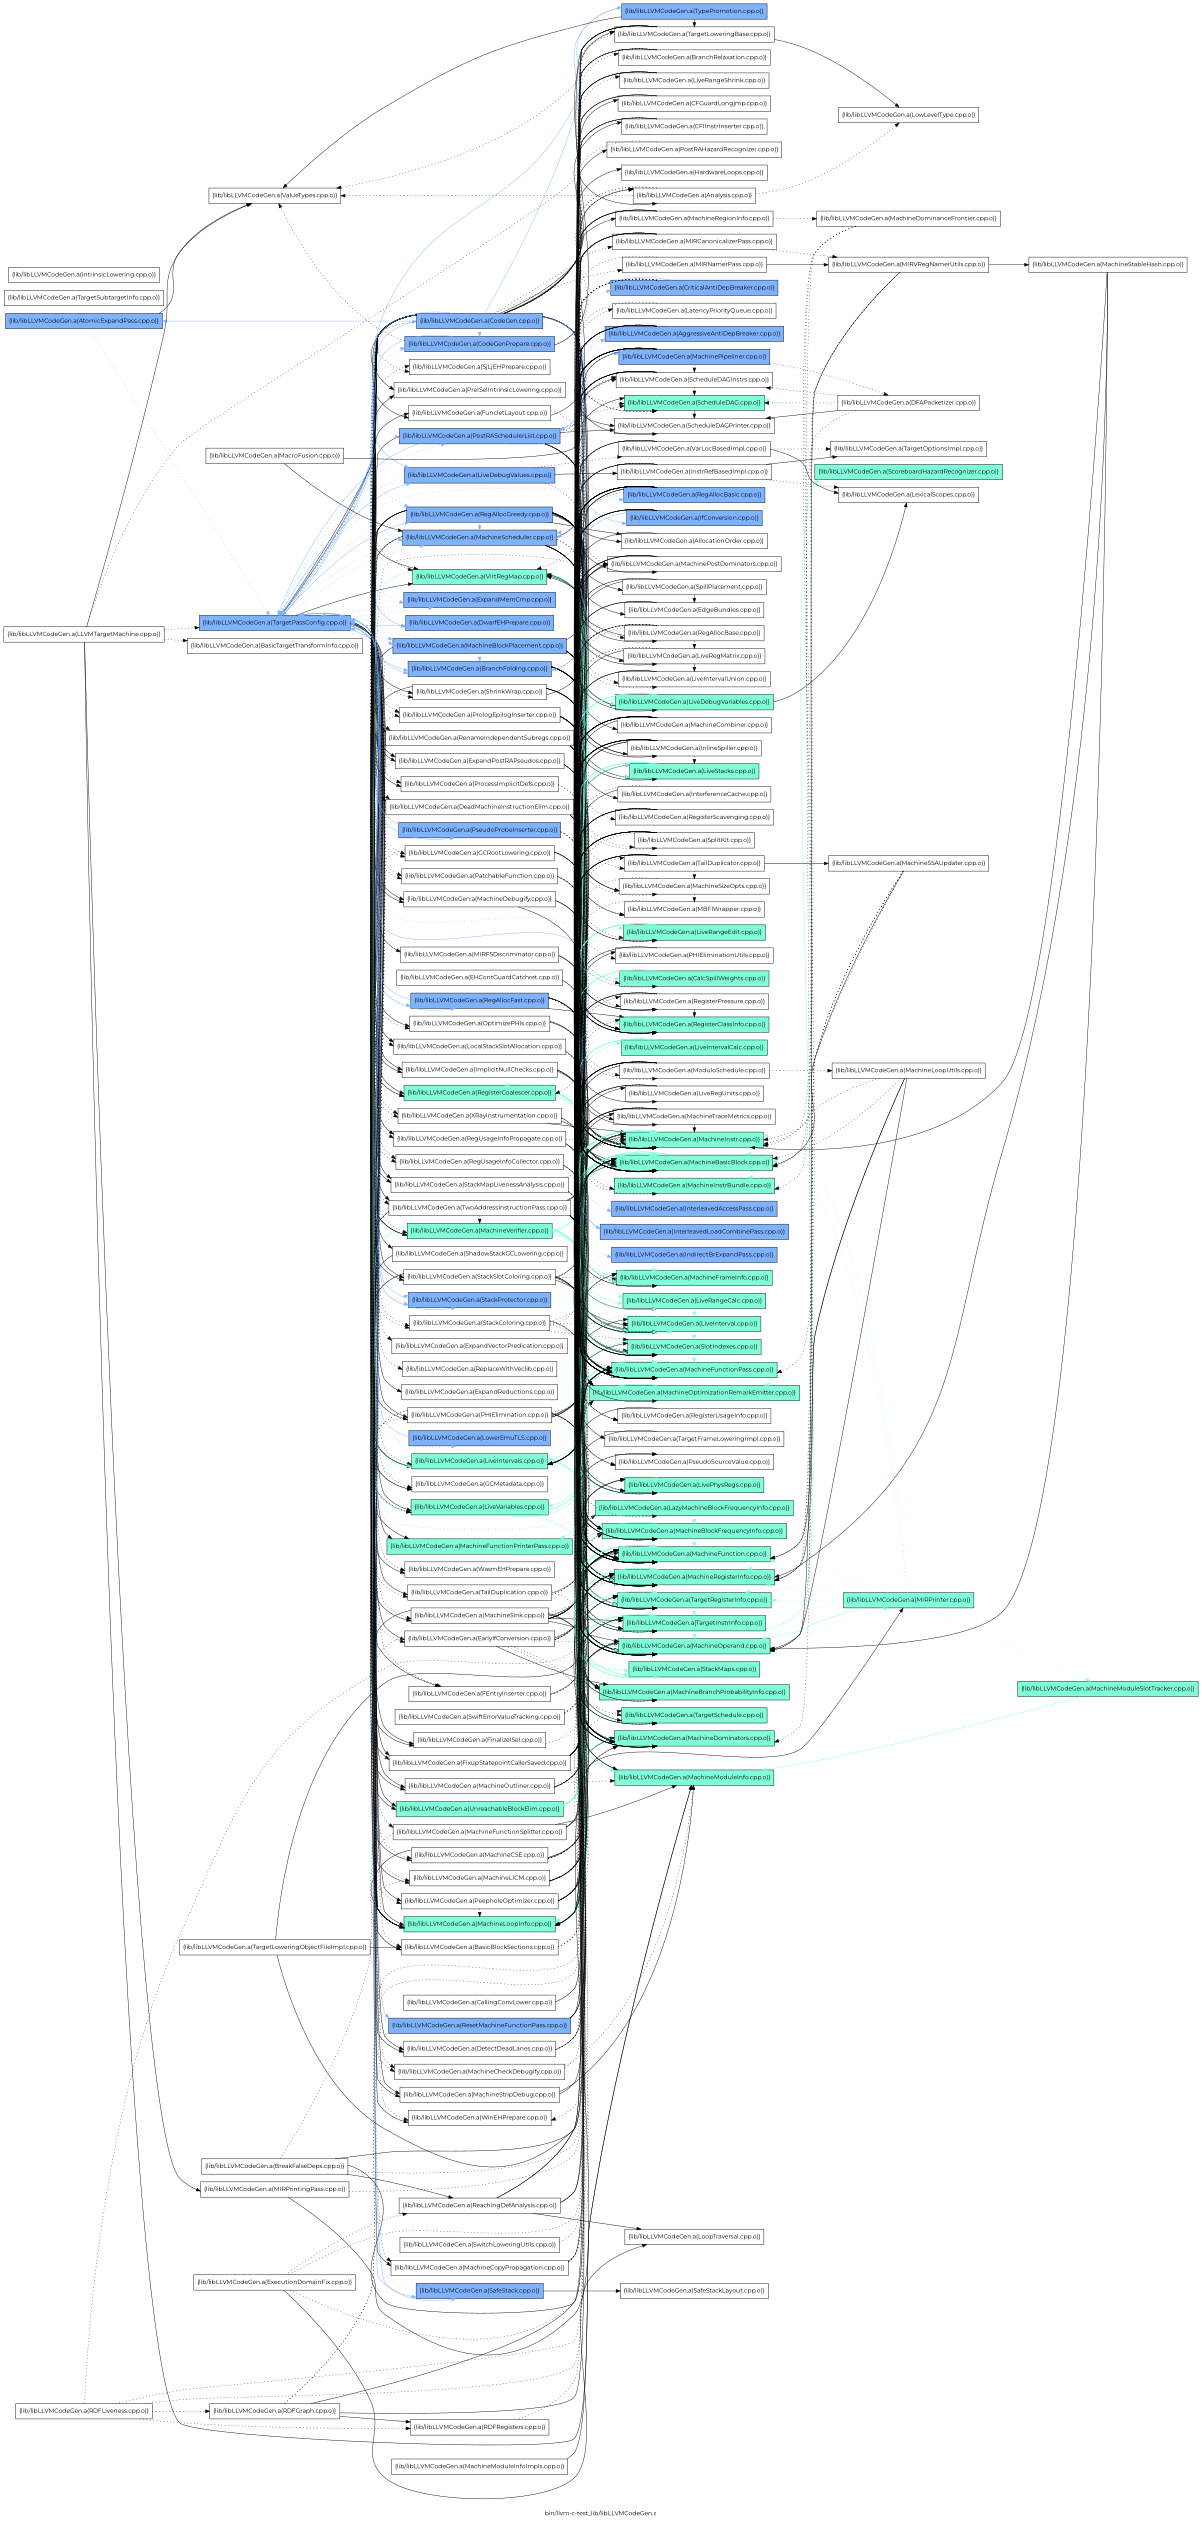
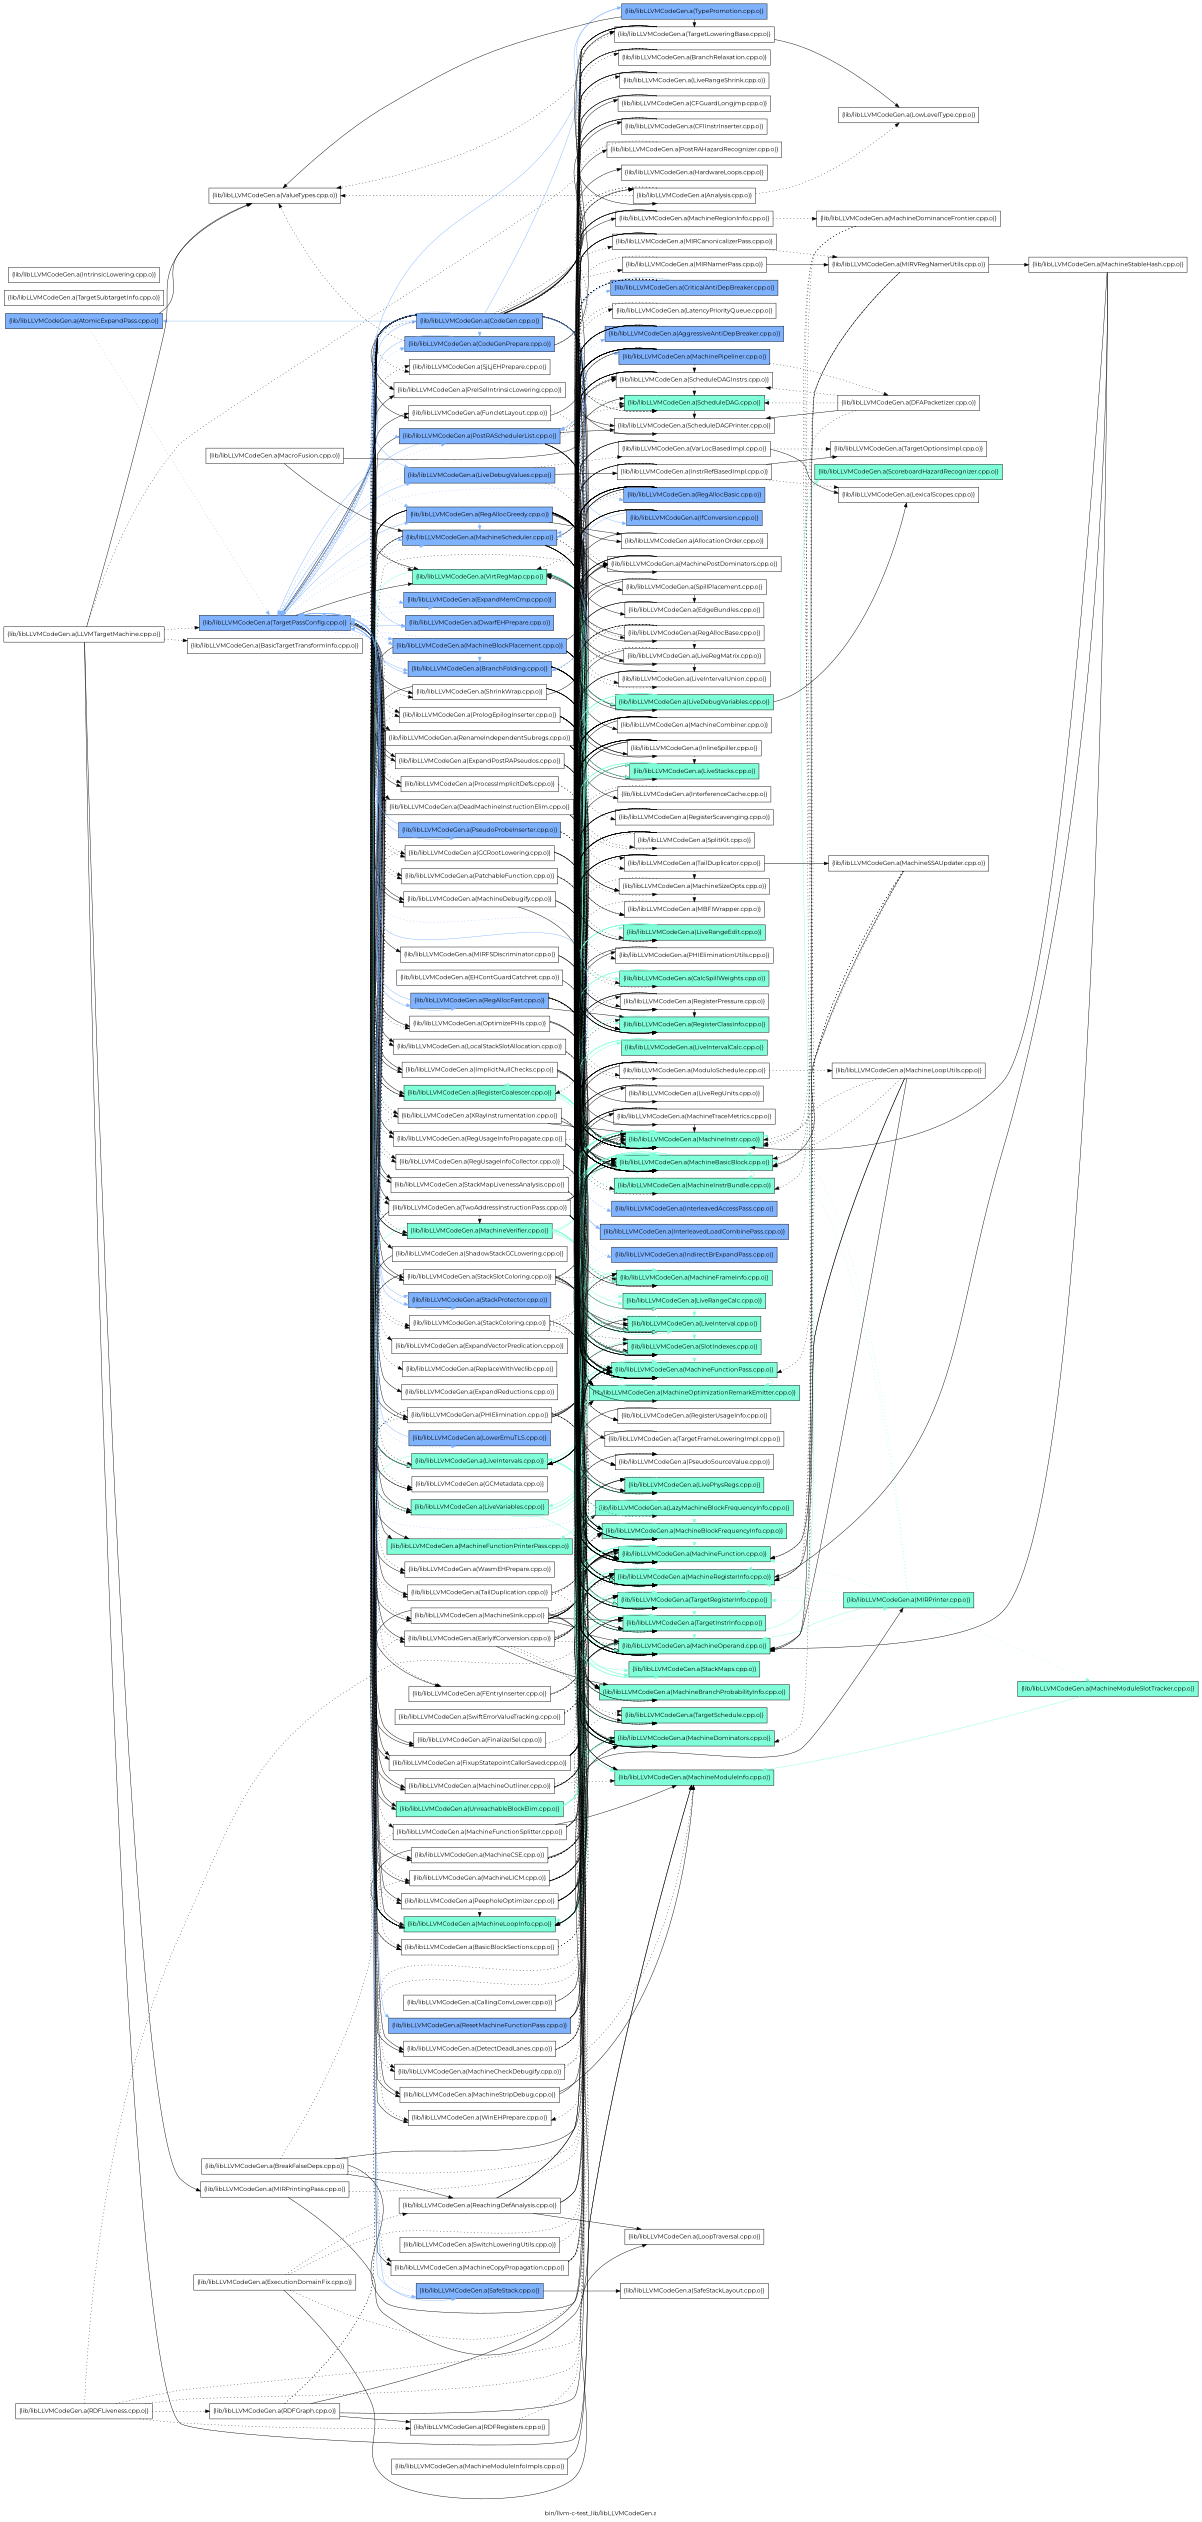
edge "{lib/libLLVMCodeGen.a(ExpandPostRAPseudos.cpp.o)}" -> "{lib/libLLVMCodeGen.a(MachineTraceMetrics.cpp.o)}": now "{lib/libLLVMCodeGen.a(ExpandPostRAPseudos.cpp.o)}" -> "{lib/libLLVMCodeGen.a(MachineInstr.cpp.o)}"
edge "{lib/libLLVMCodeGen.a(PHIElimination.cpp.o)}" -> "{lib/libLLVMCodeGen.a(MachineDominators.cpp.o)}": style solid -> dotted
edge "{lib/libLLVMCodeGen.a(LazyMachineBlockFrequencyInfo.cpp.o)}" -> "{lib/libLLVMCodeGen.a(MachineDominators.cpp.o)}": added
edge "{lib/libLLVMCodeGen.a(MachineBlockFrequencyInfo.cpp.o)}" -> "{lib/libLLVMCodeGen.a(MachineLoopInfo.cpp.o)}": removed
node "{lib/libLLVMCodeGen.a(TargetLoweringObjectFileImpl.cpp.o)}": removed
